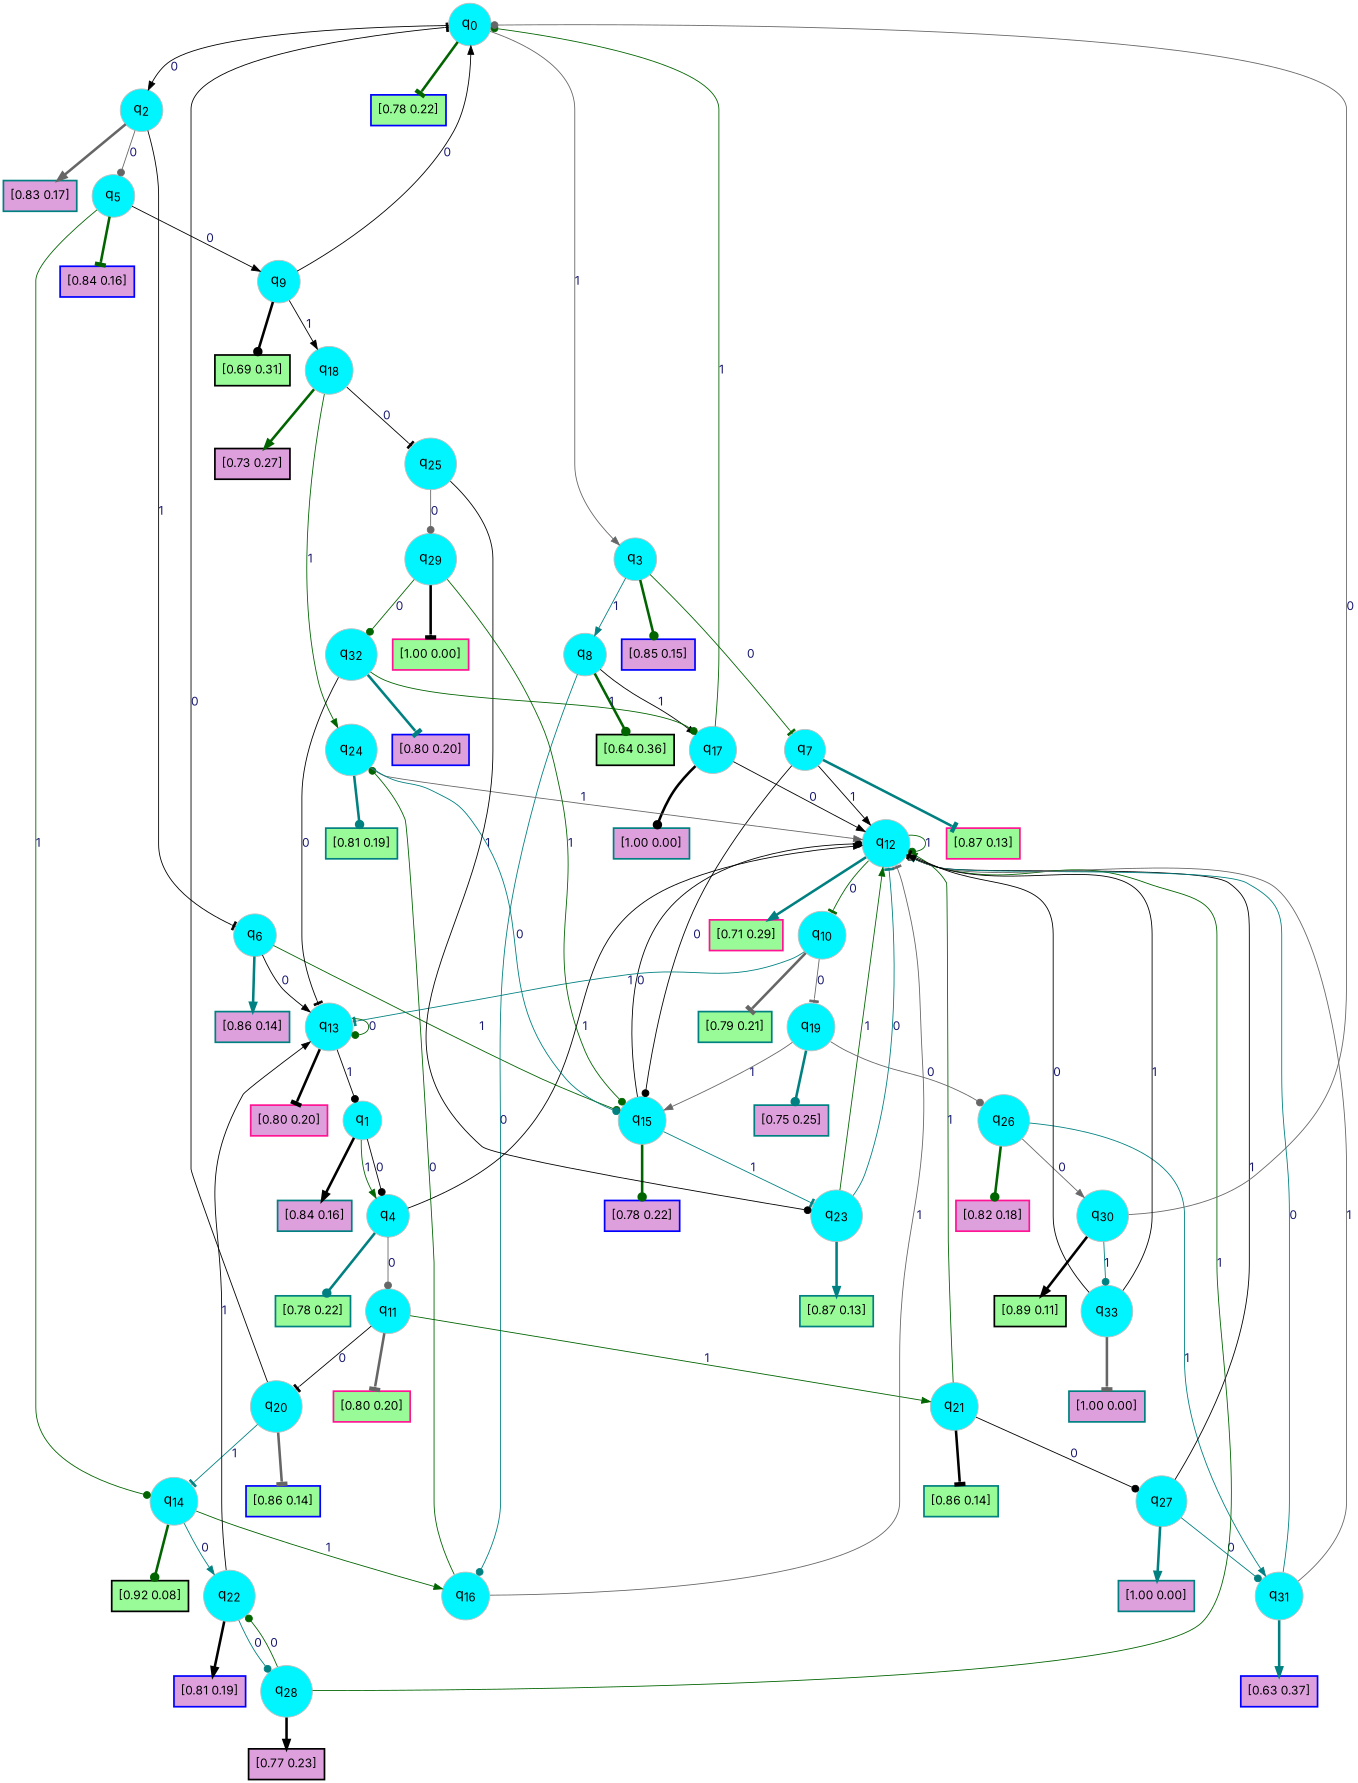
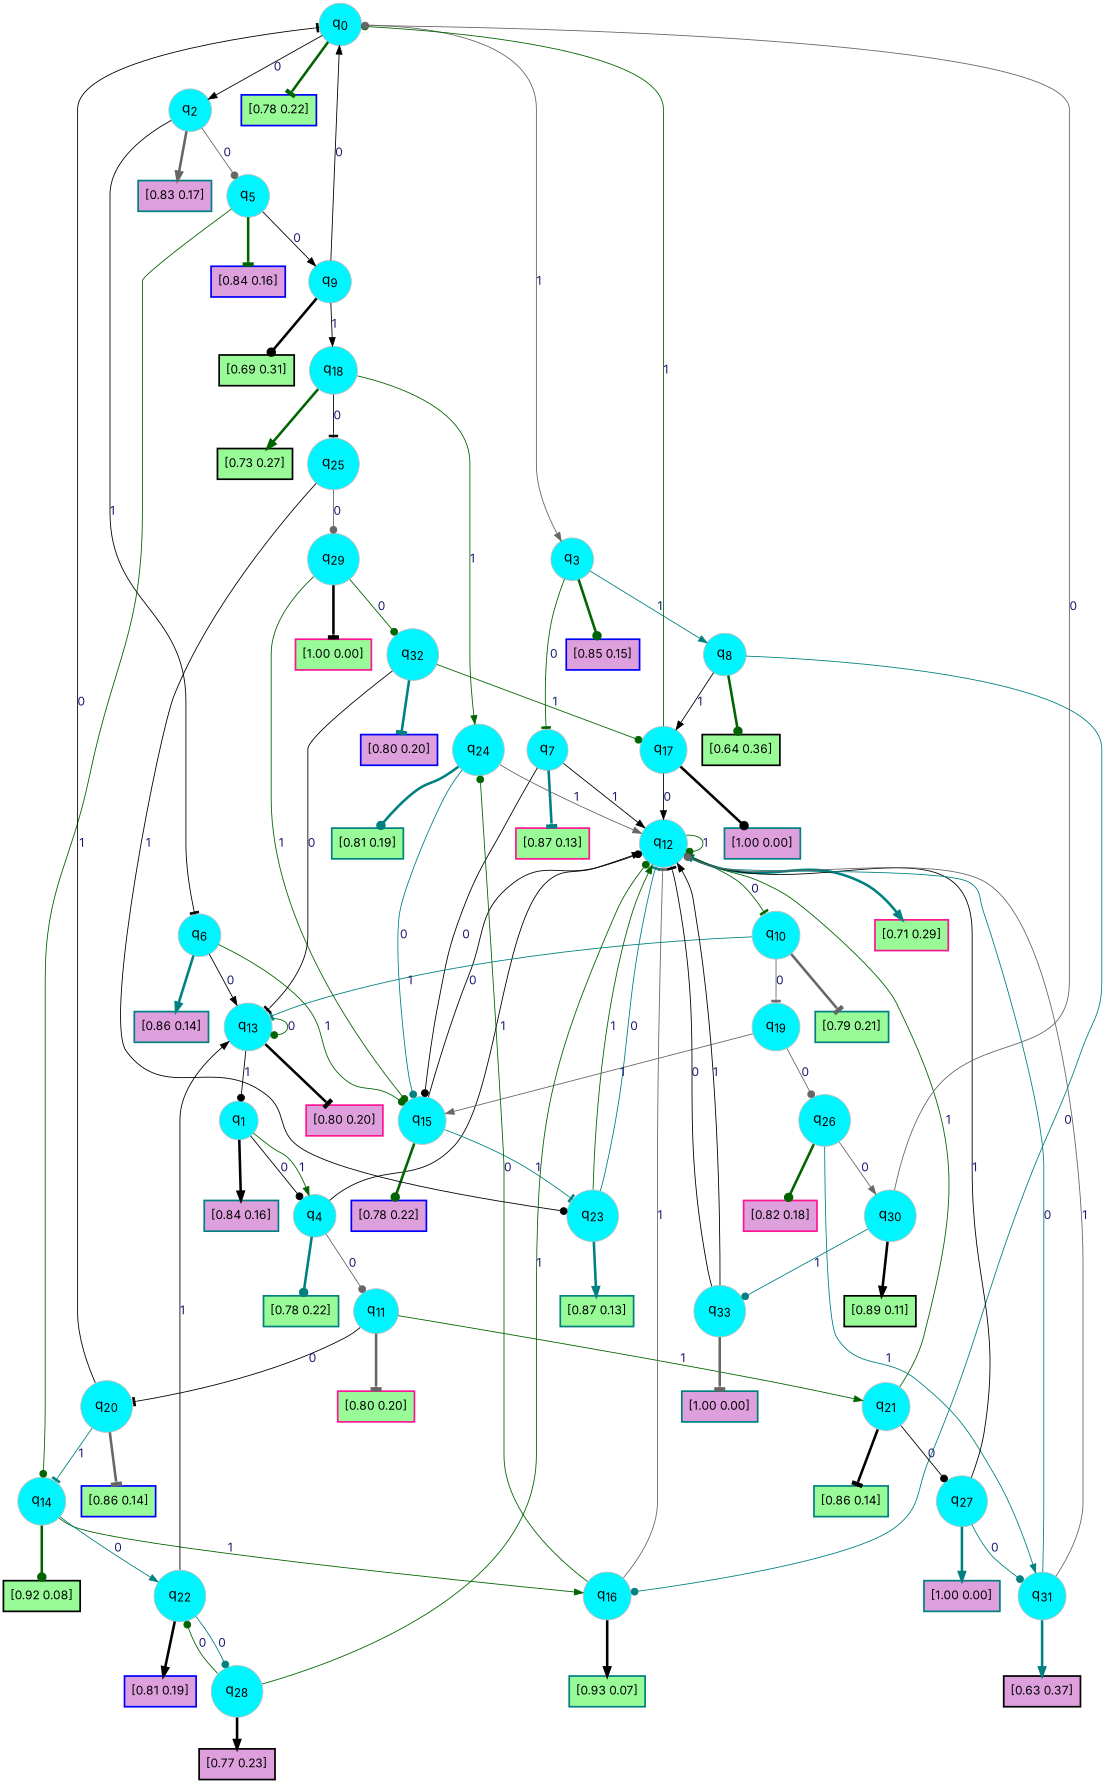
node "[0.73 0.27]": fillcolor plum -> palegreen
node "[0.75 0.25]": removed
node "[0.93 0.07]": added
node "[0.63 0.37]": color blue -> black
